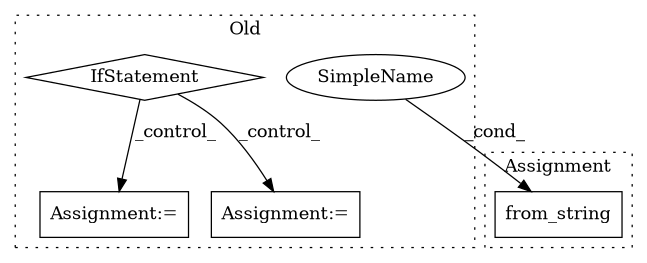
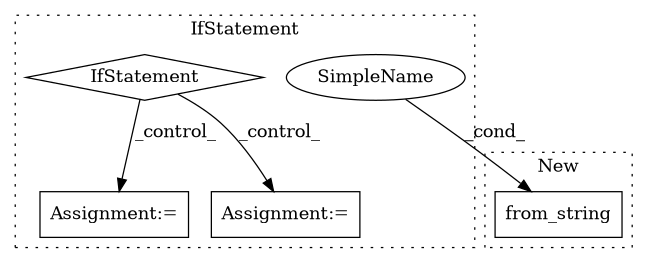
cluster "Old": label "Old" -> "IfStatement"
cluster "Assignment": label "Assignment" -> "New"
